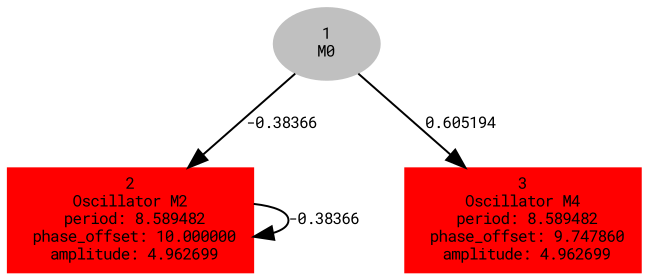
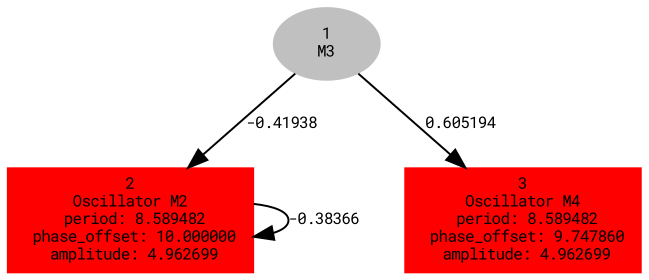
node "1": text "M0" -> "M3"
edge "1" -> "2": label "-0.38366 " -> "-0.41938 "
